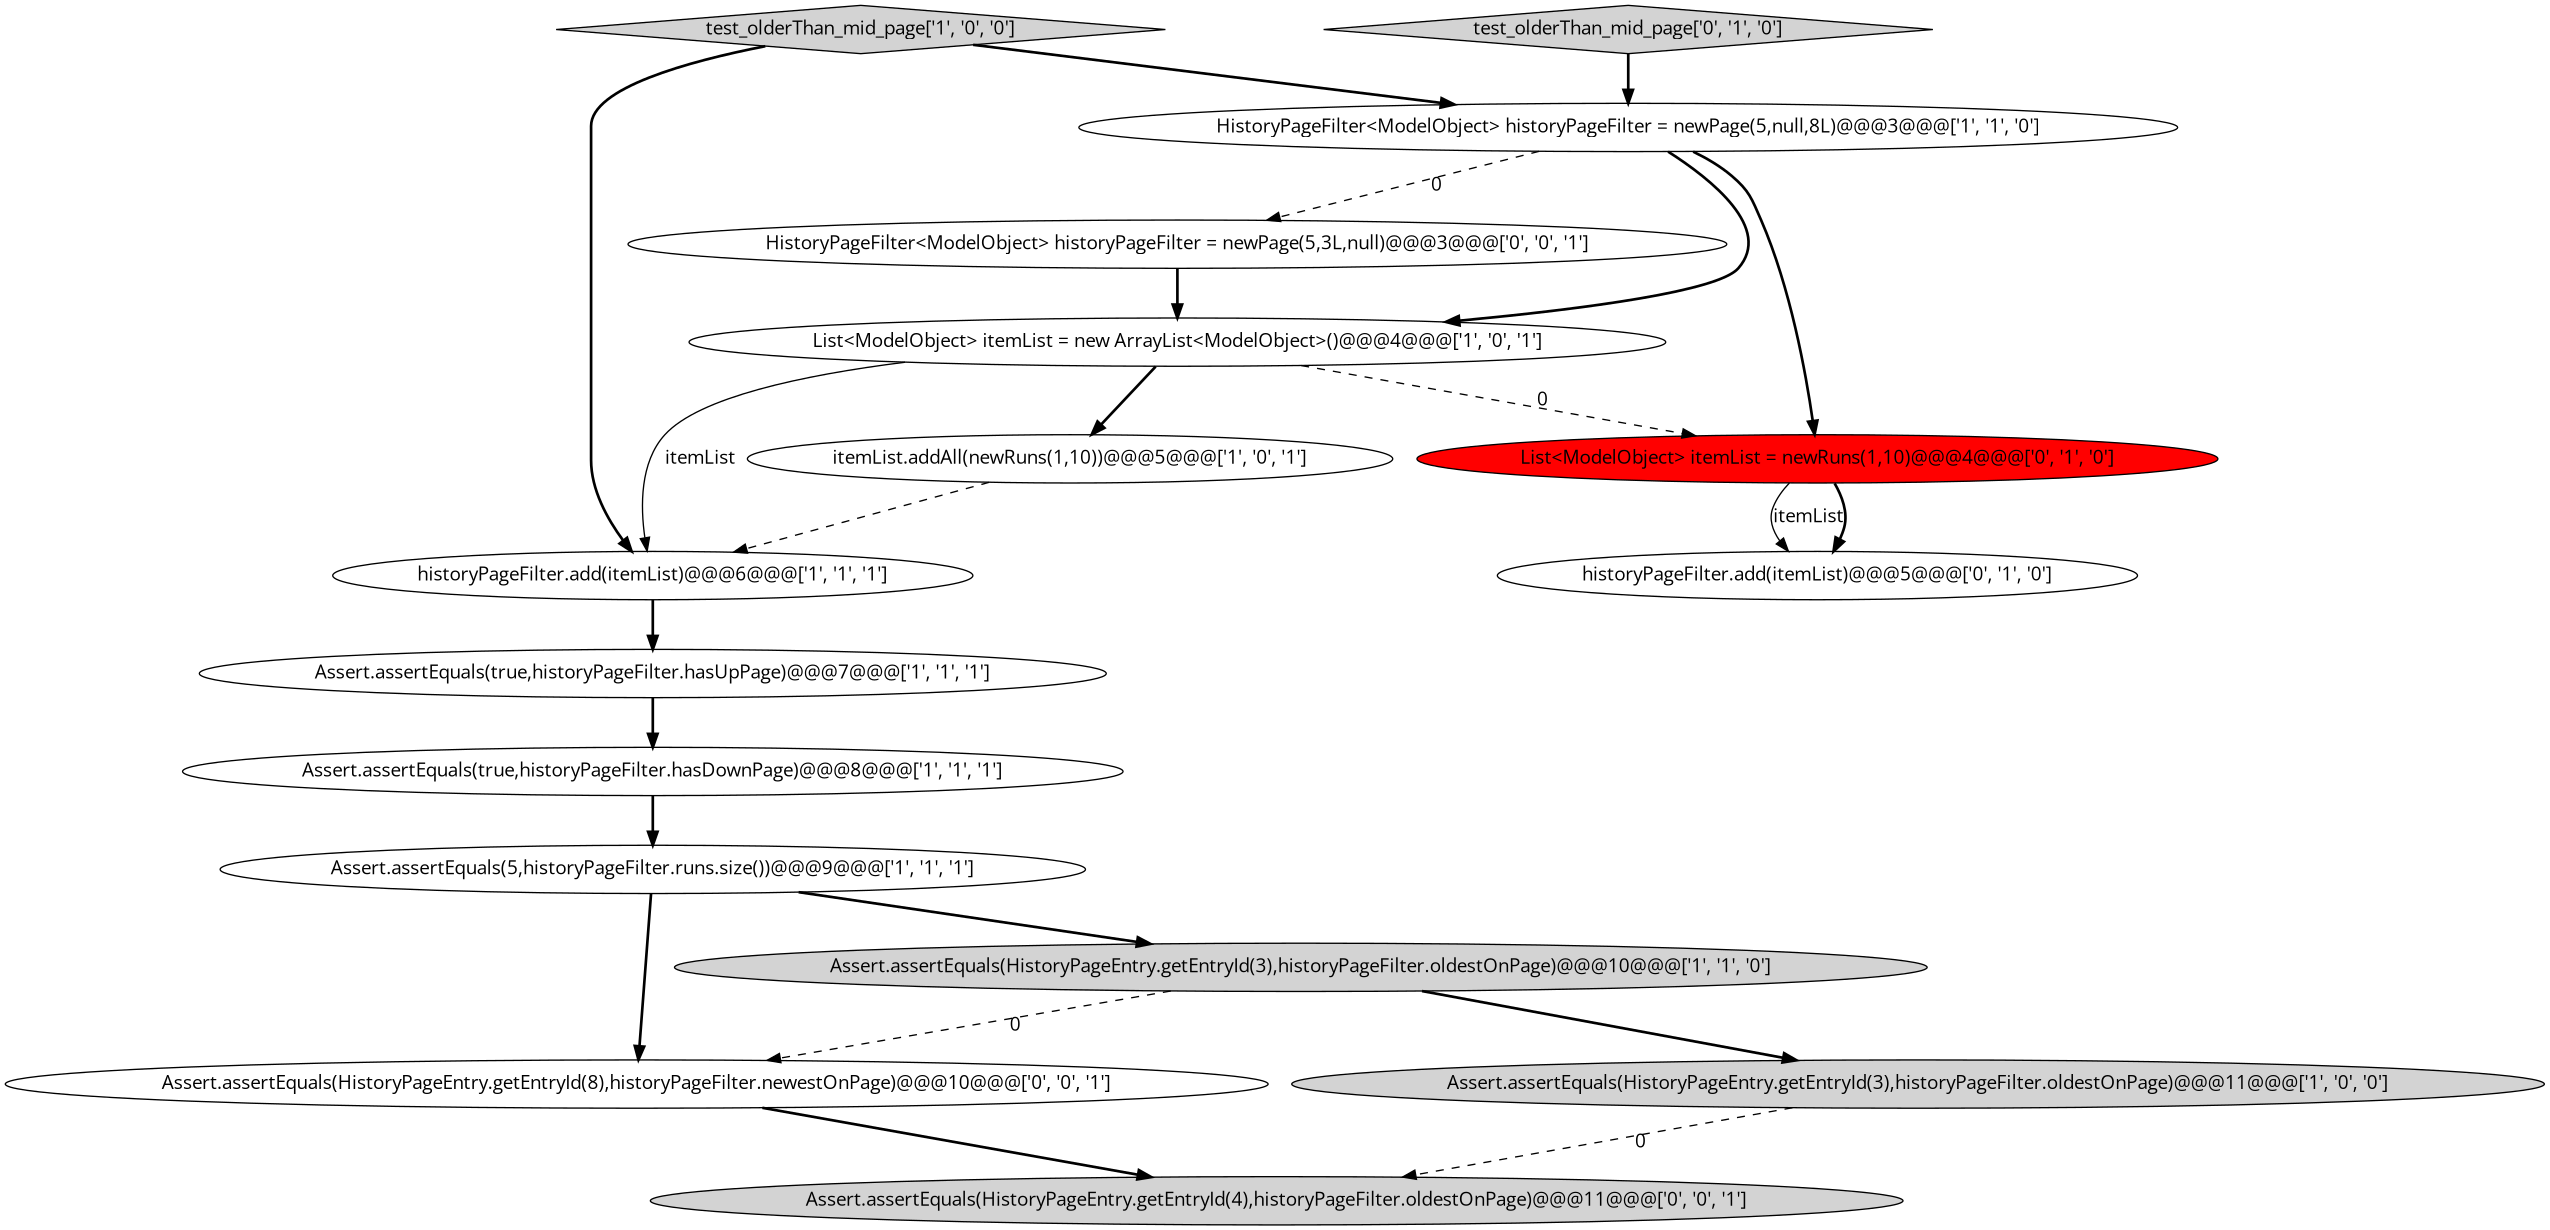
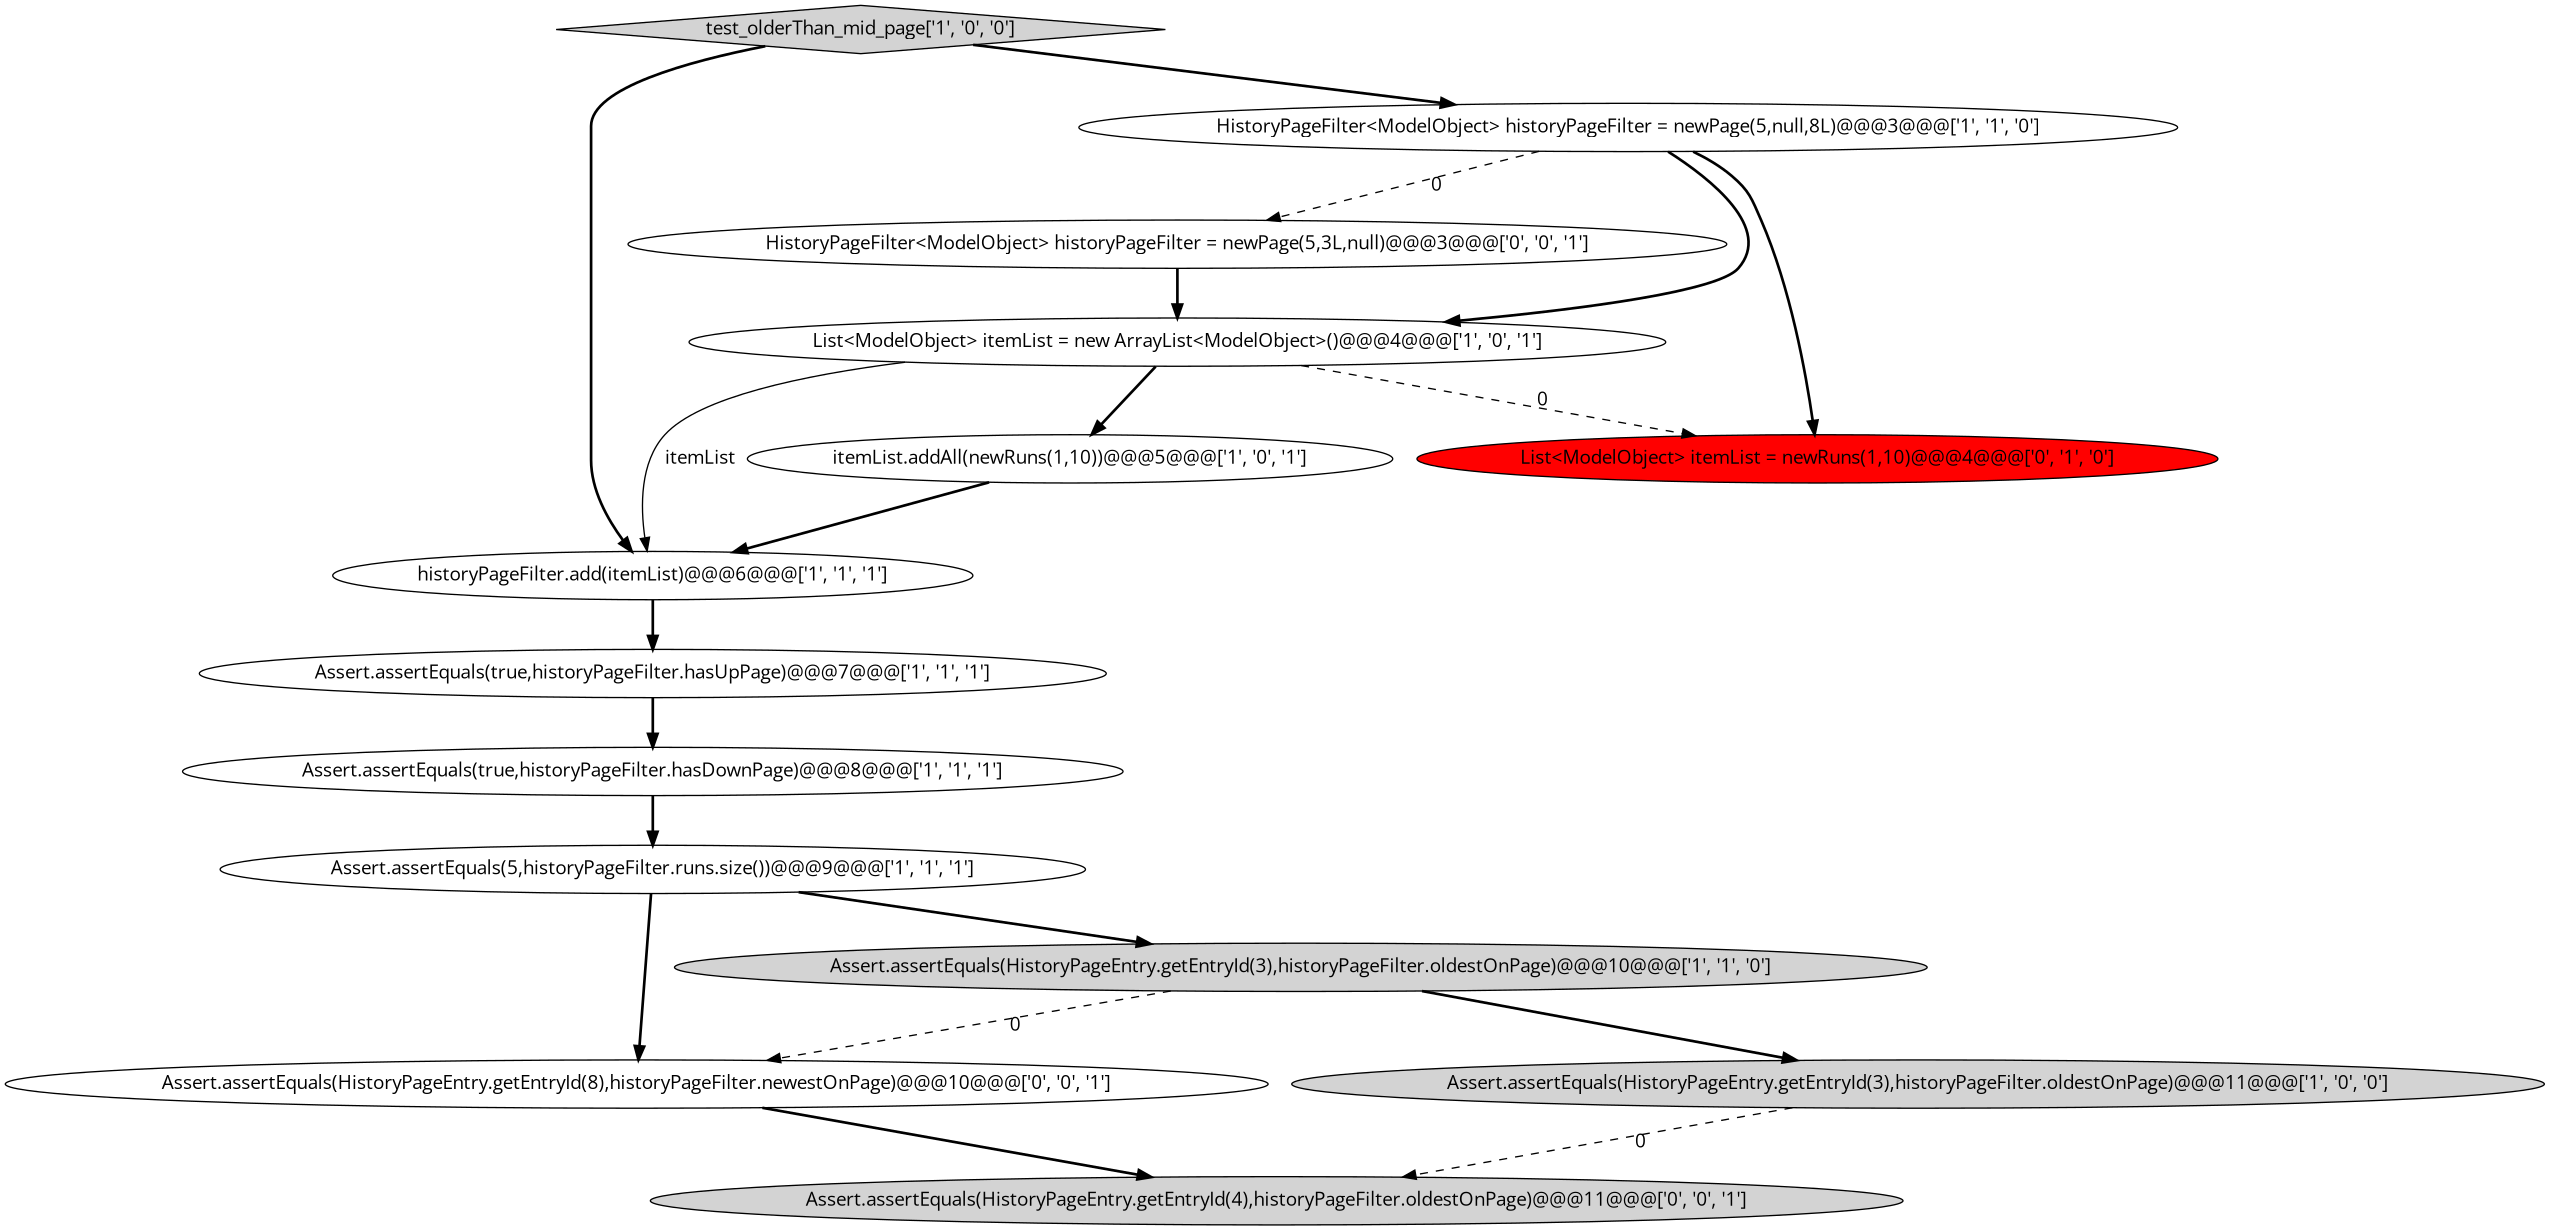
node "test_olderThan_mid_page['0', '1', '0']": removed
edge "itemList.addAll(newRuns(1,10))@@@5@@@['1', '0', '1']" -> "historyPageFilter.add(itemList)@@@6@@@['1', '1', '1']": style dashed -> bold
node "historyPageFilter.add(itemList)@@@5@@@['0', '1', '0']": removed
